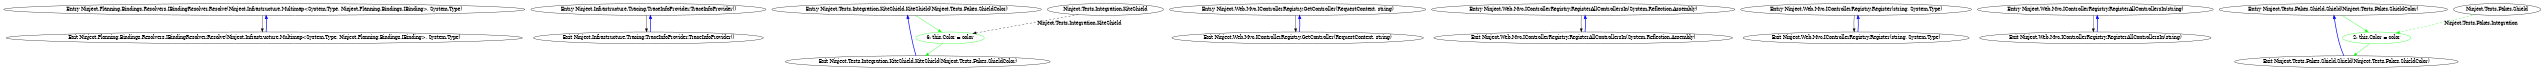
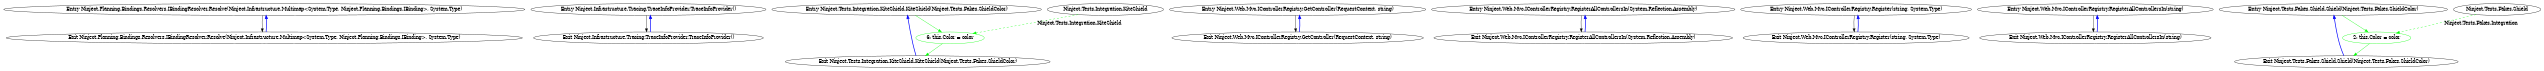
edge "Ninject.Tests.Integration.KiteShield" -> "6: this.Color = color": color black -> green
